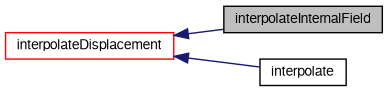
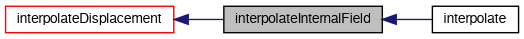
edge "interpolate" -> "interpolateDisplacement": now "interpolate" -> "interpolateInternalField"
